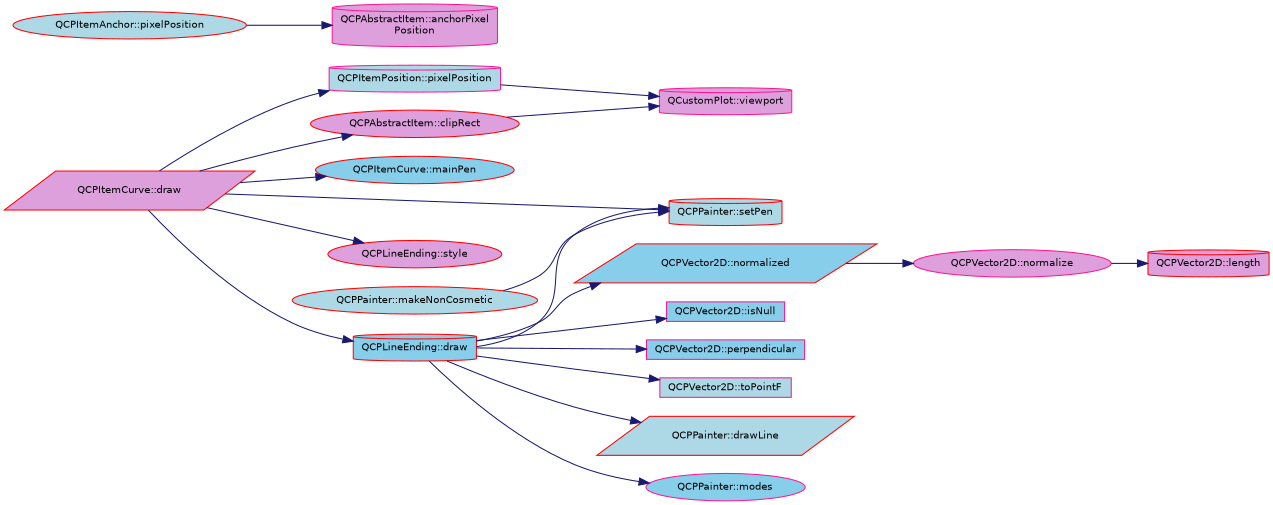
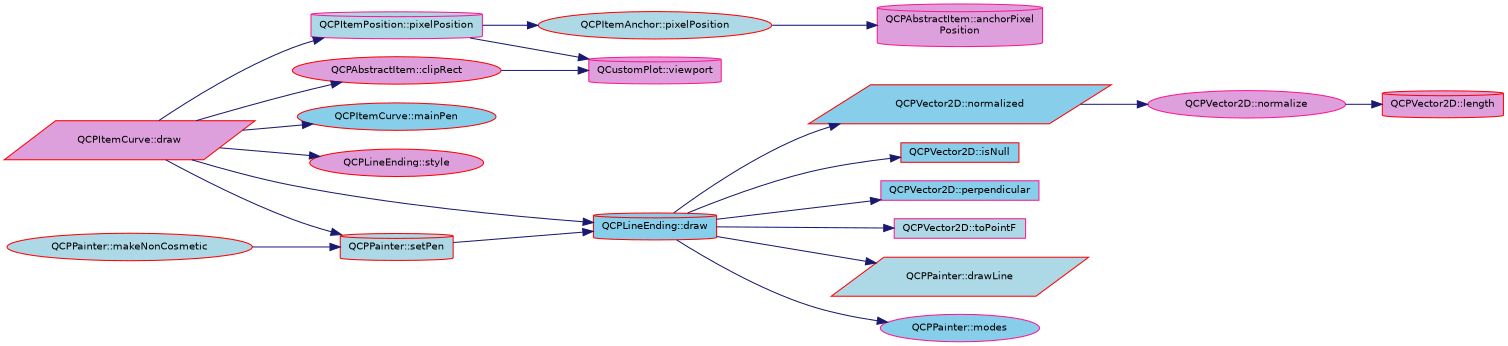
edge "QCPItemPosition::pixelPosition" -> "QCPItemAnchor::pixelPosition": added
edge "QCPLineEnding::draw" -> "QCPPainter::setPen": reversed
node "QCPVector2D::isNull": color deeppink -> red
